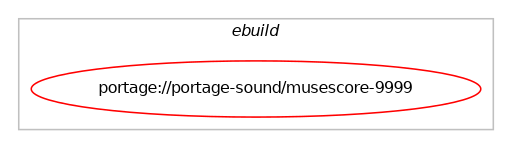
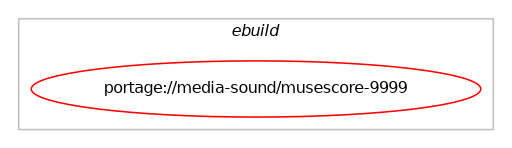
node "portage://portage-sound/musescore-9999": label "portage://portage-sound/musescore-9999" -> "portage://media-sound/musescore-9999"
